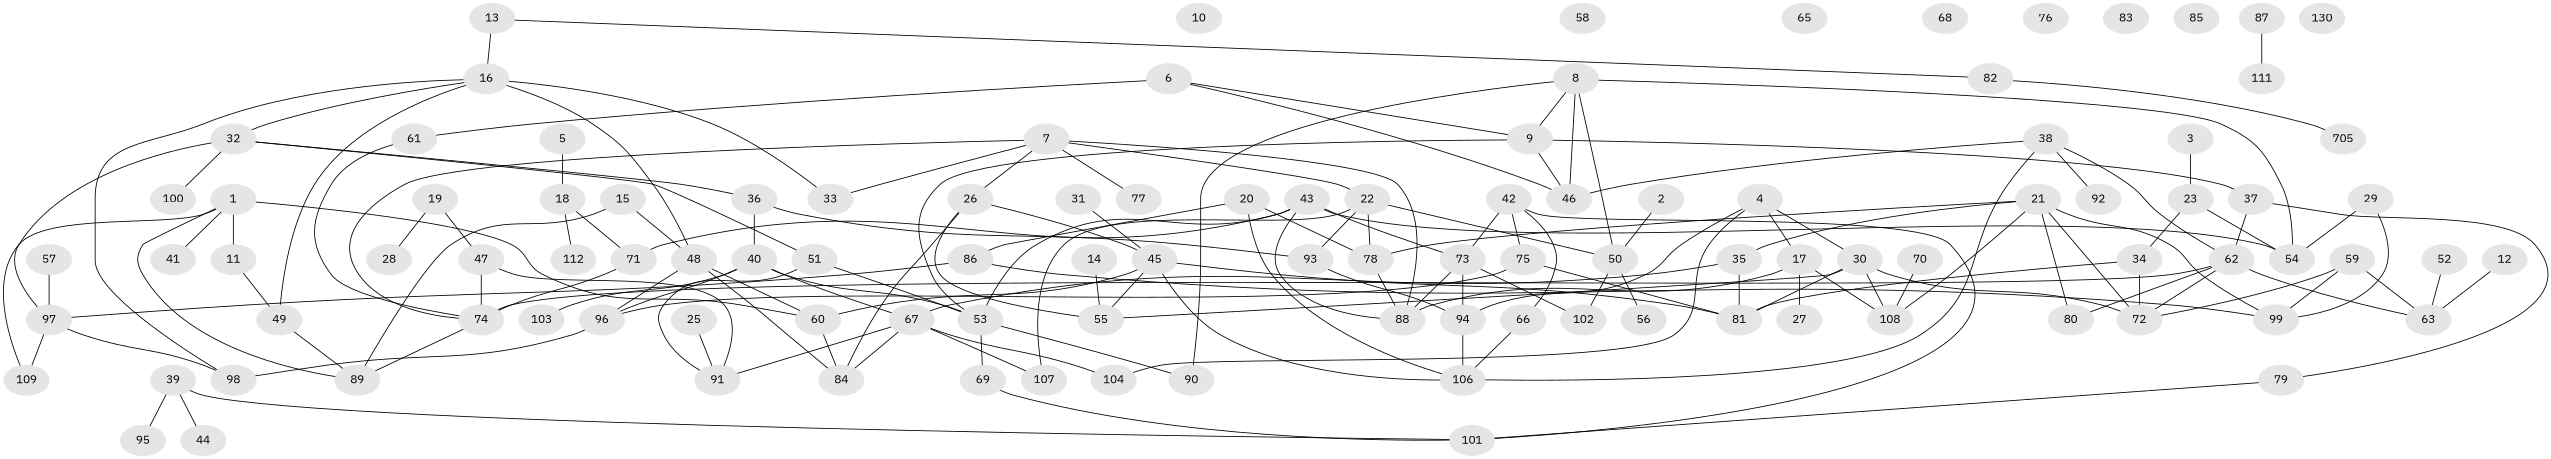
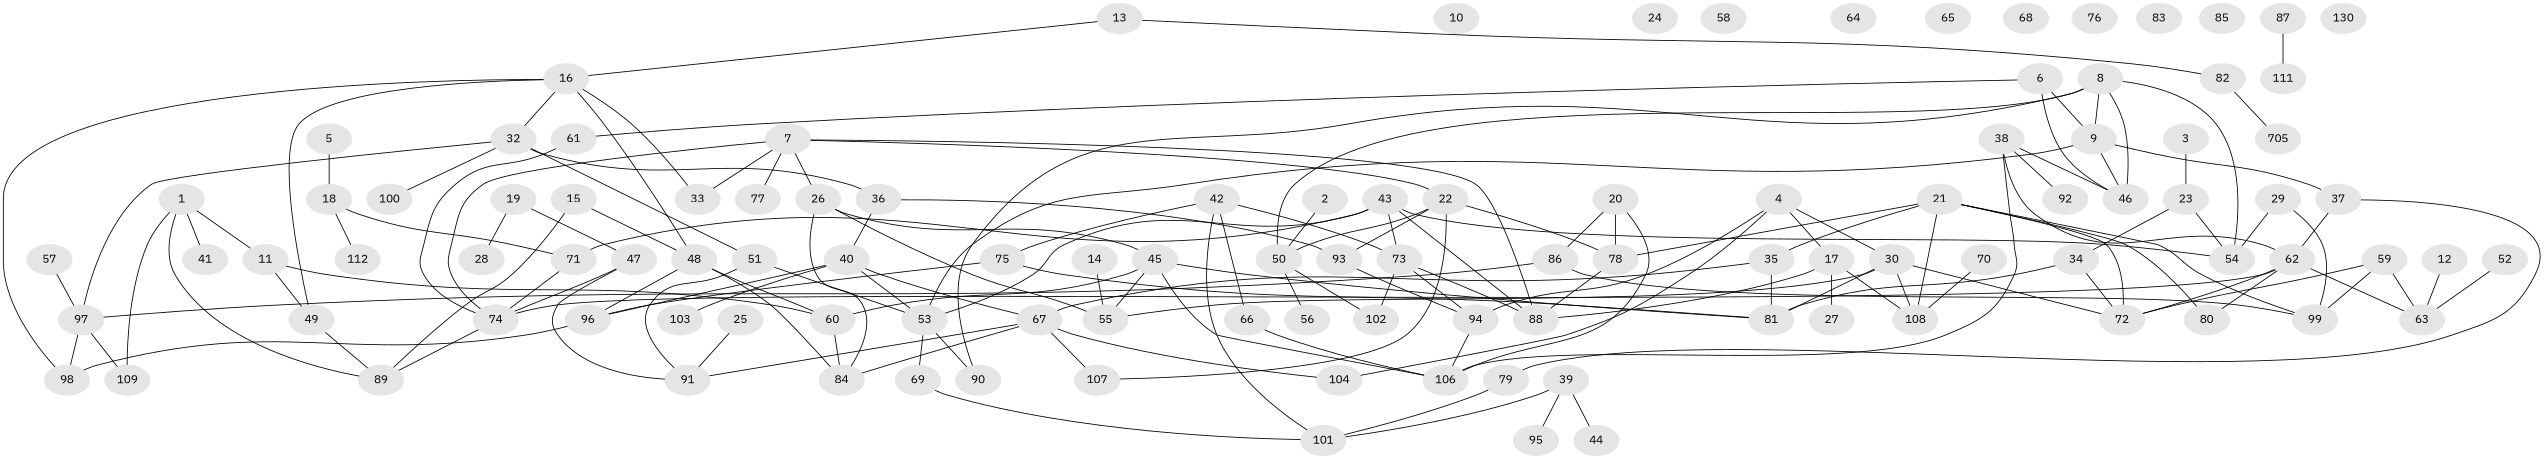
node "24": added
node "64": added
node "31": removed
edge "1" -- "60": now "11" -- "60"
